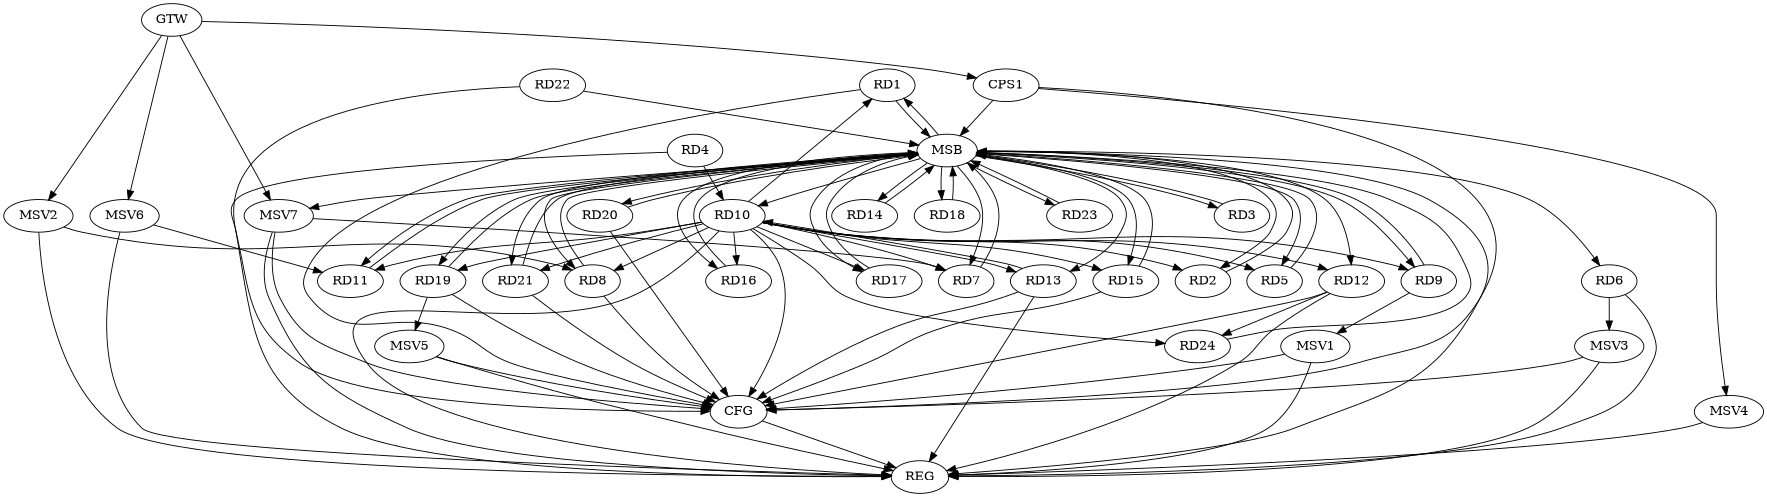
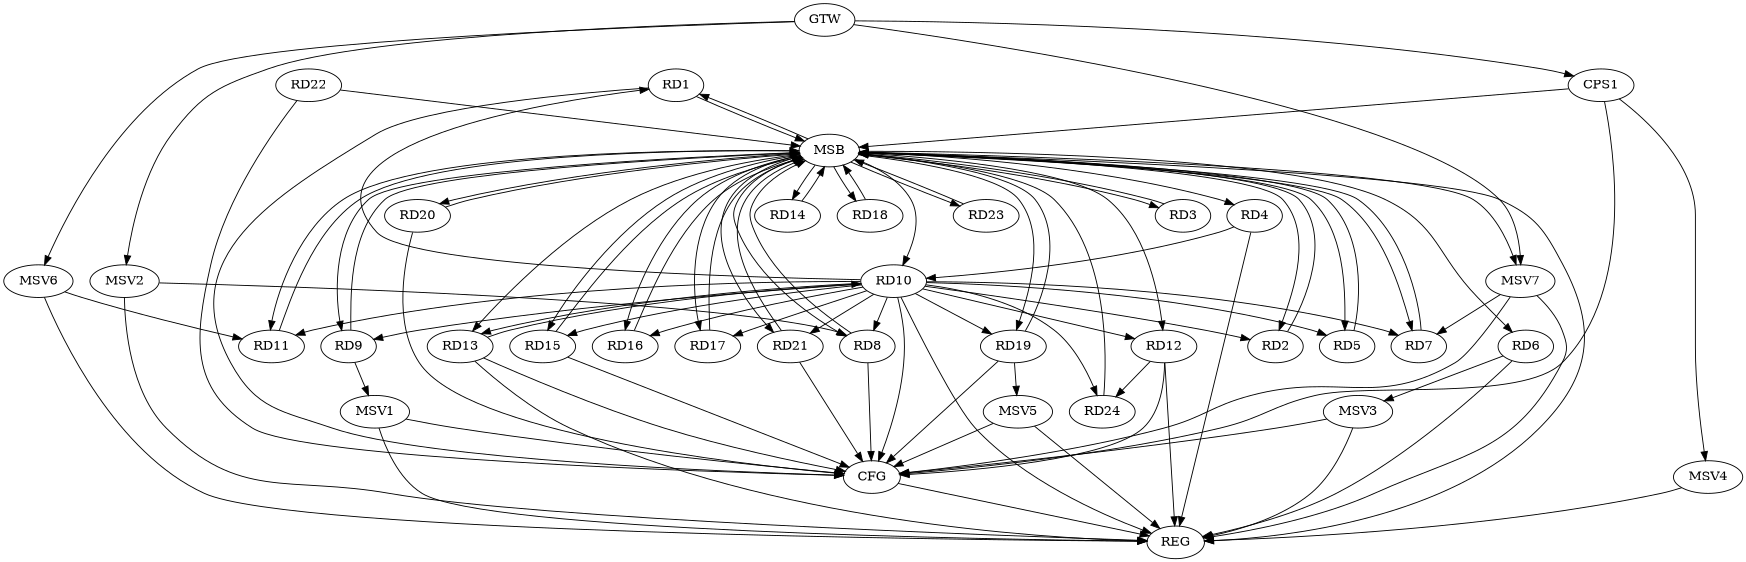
edge "MSB" -> "RD4": added
